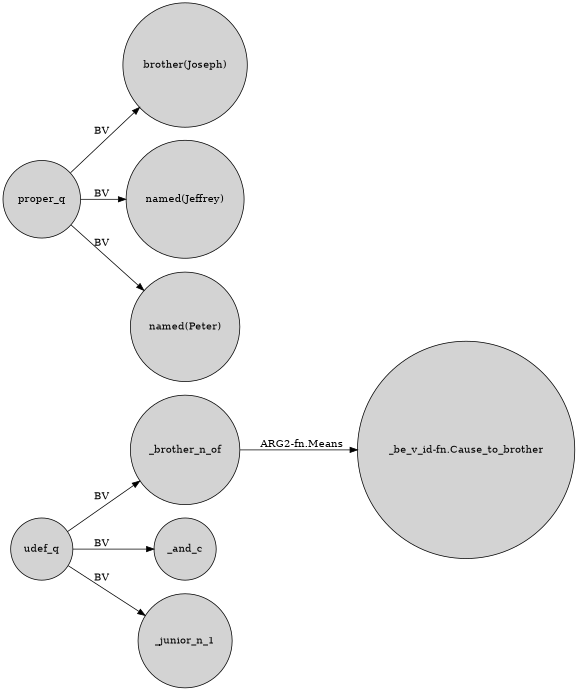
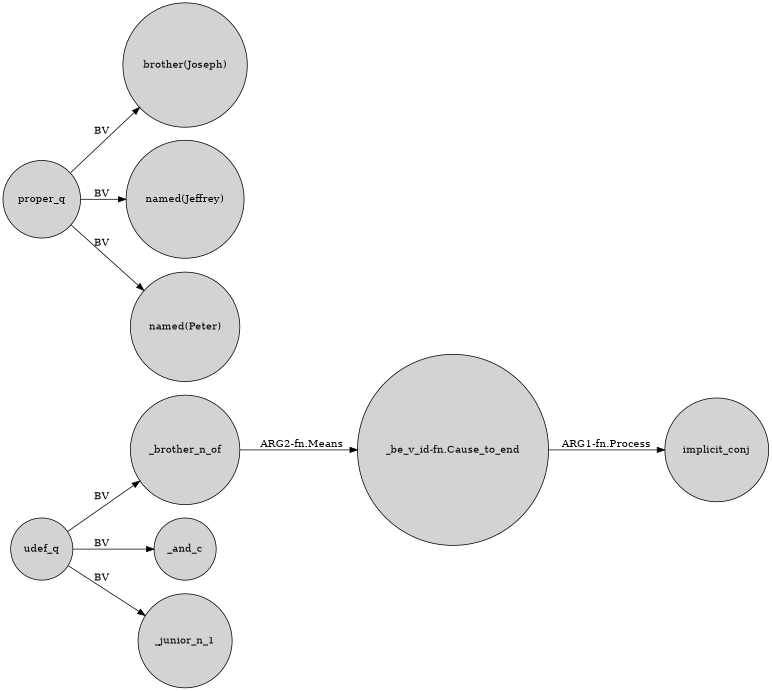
node "_be_v_id-fn.Cause_to_brother": label "_be_v_id-fn.Cause_to_brother" -> "_be_v_id-fn.Cause_to_end"
node "implicit_conj": added
